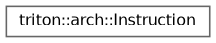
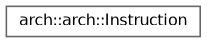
node "triton::arch::Instruction": label "triton::arch::Instruction" -> "arch::arch::Instruction"
